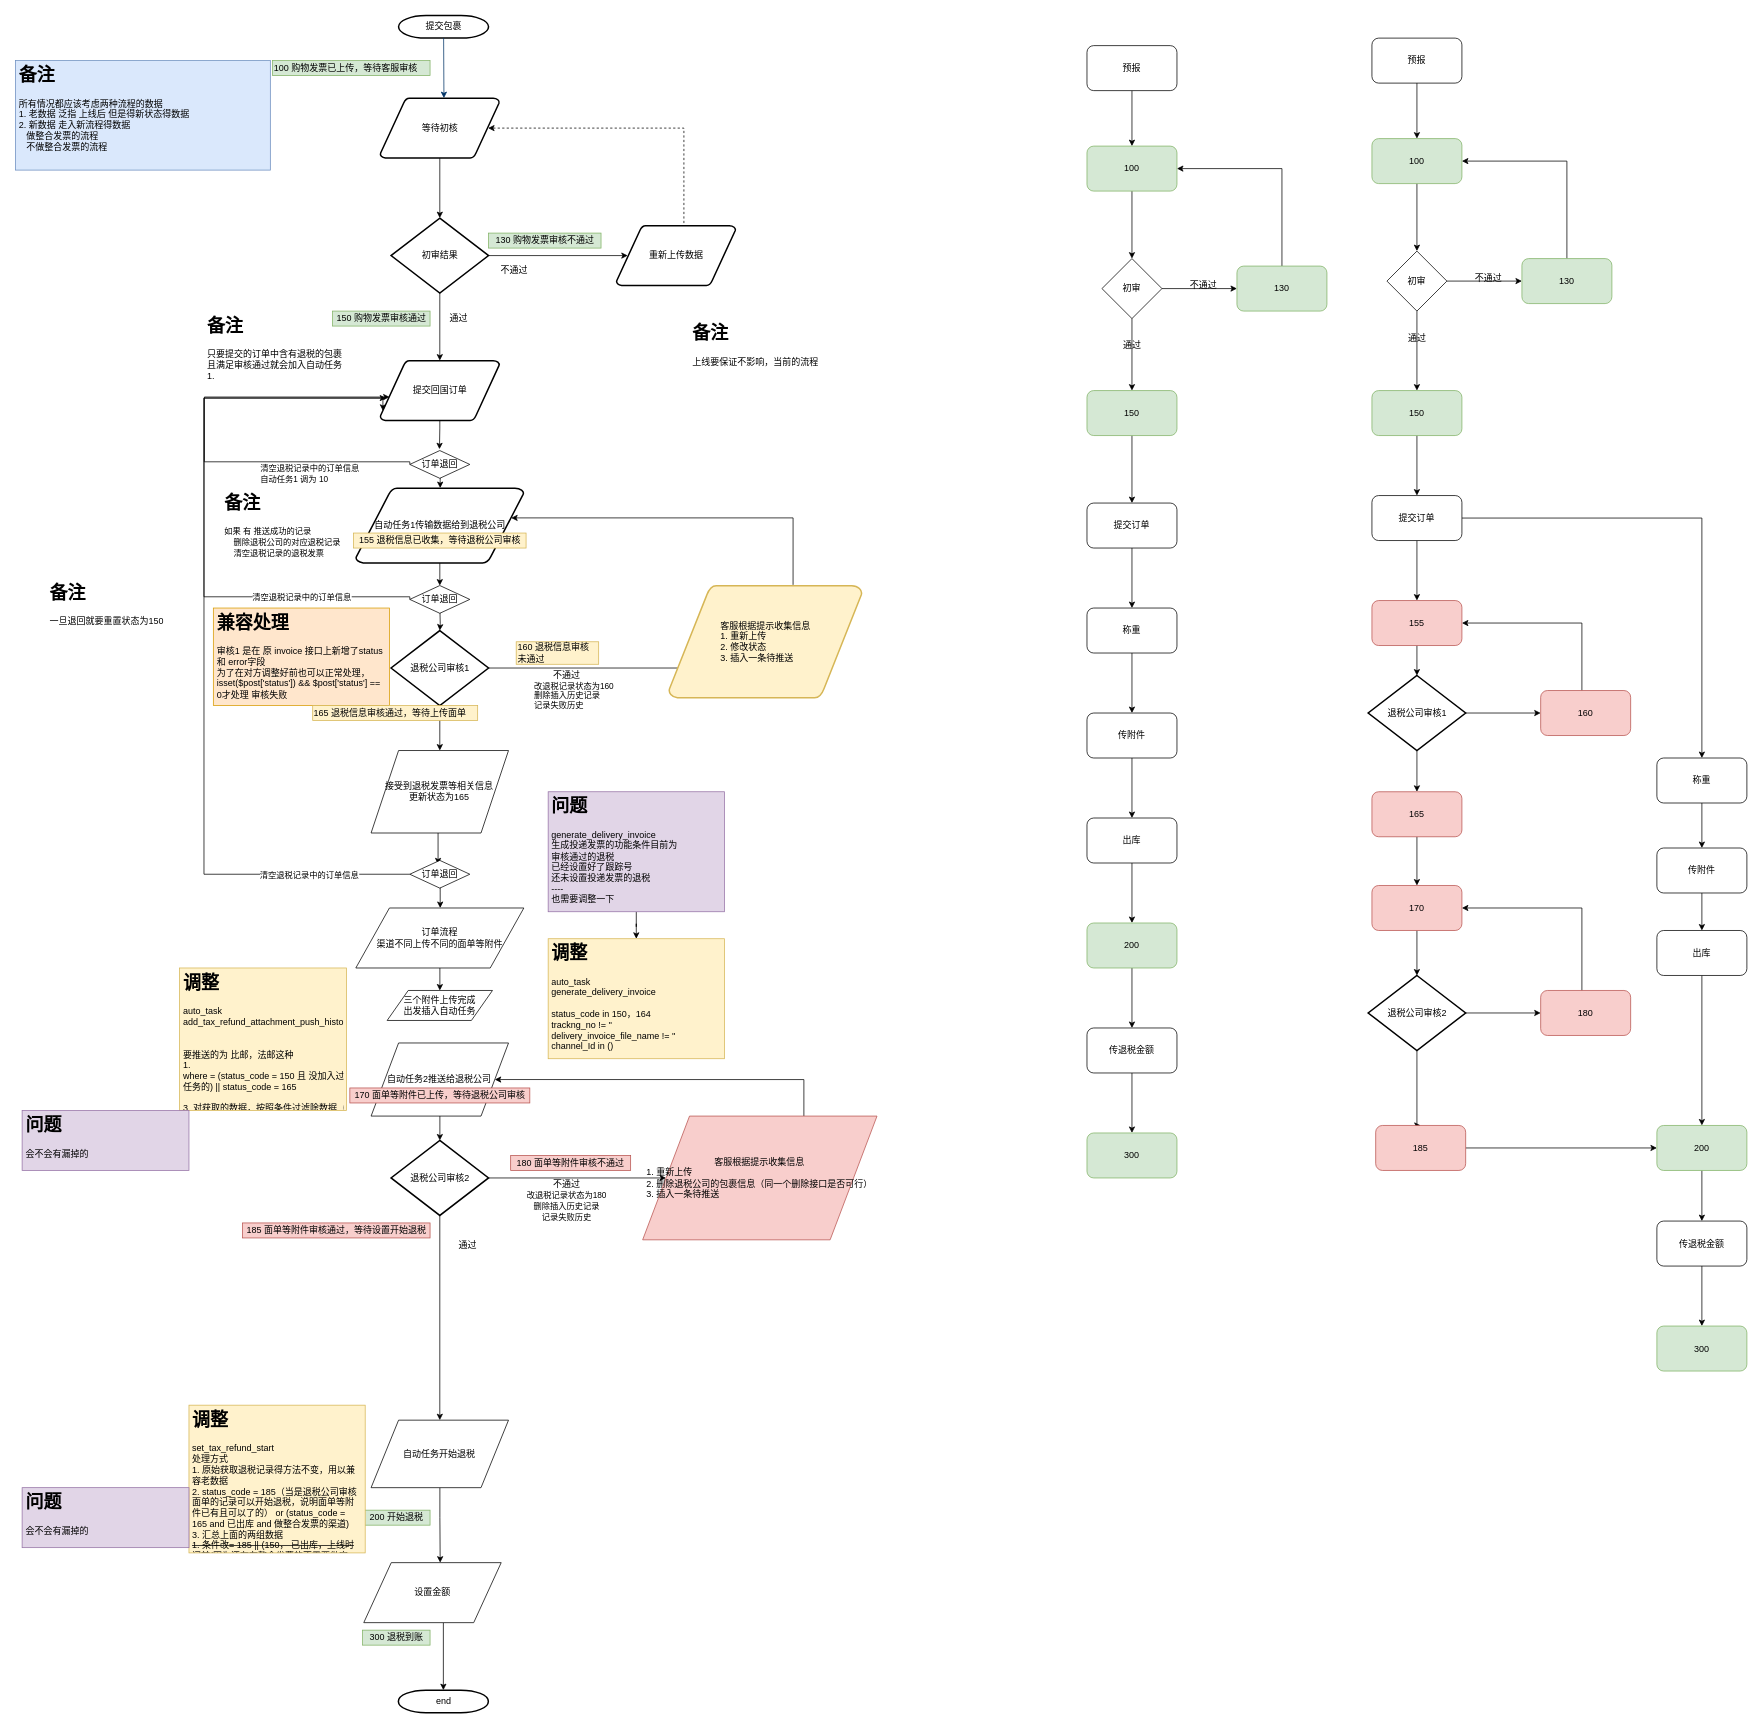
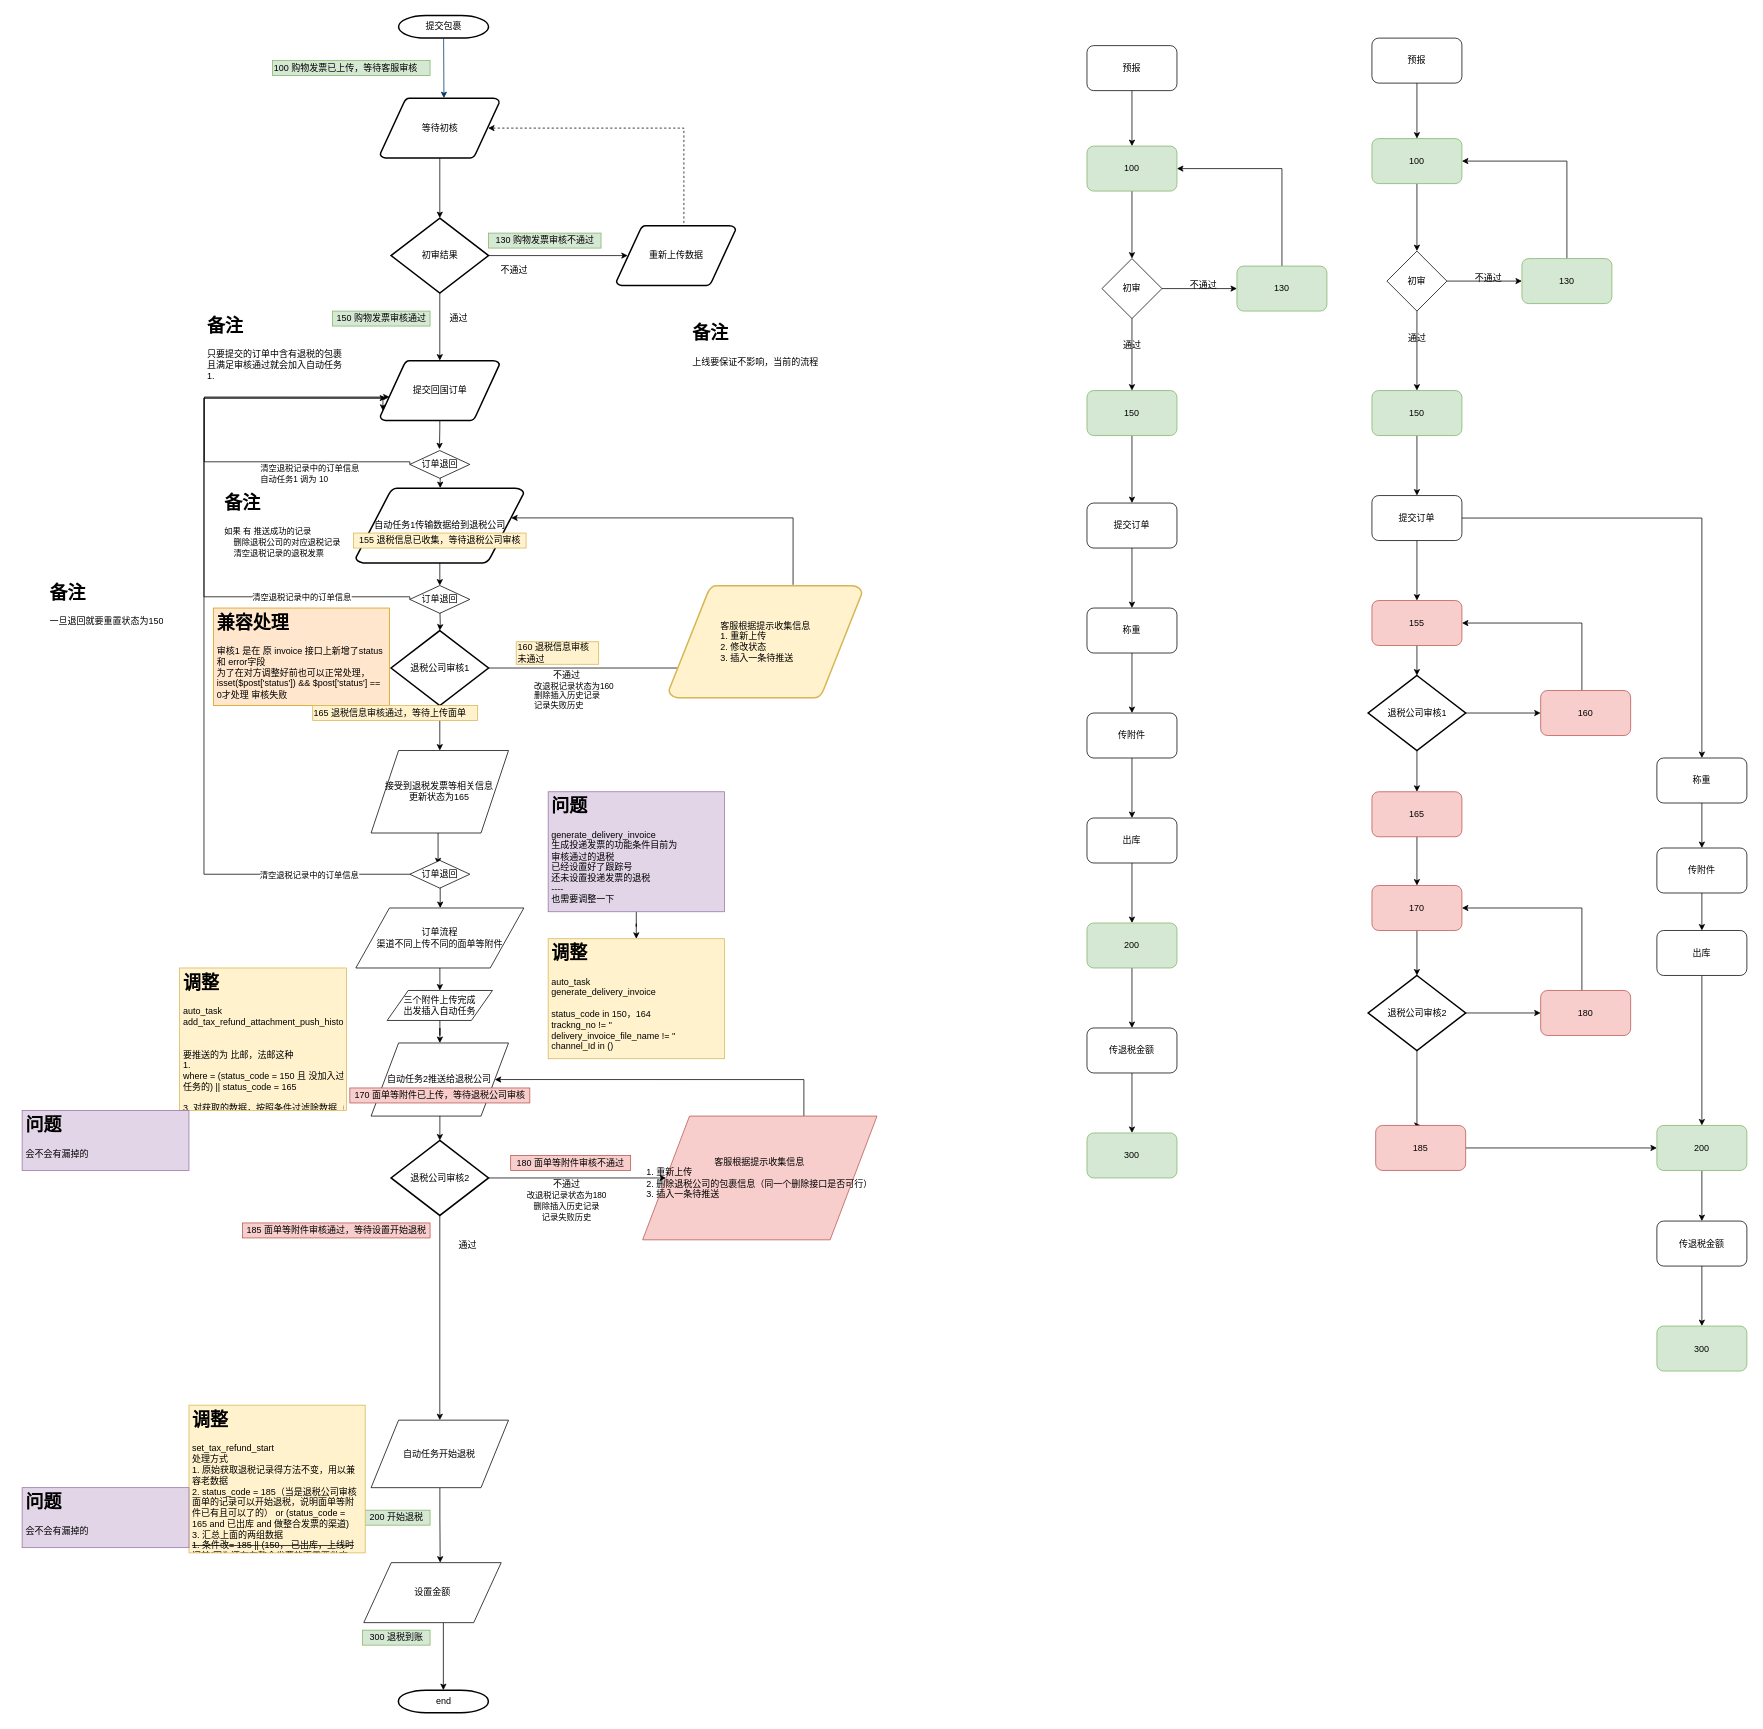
node "备注 所有情况都应该考虑两种流程的数据 1. 老数据 泛指 上线后 但是得新状态得数据 2. 新数据 走入新流程得数据 做整合发票的流程 不做整合发票的流程": removed
edge "三个附件上传完成 出发插入自动任务" -> "自动任务2推送给退税公司": added
